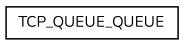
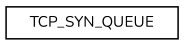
node "TCP_QUEUE_QUEUE": label "TCP_QUEUE_QUEUE" -> "TCP_SYN_QUEUE"
